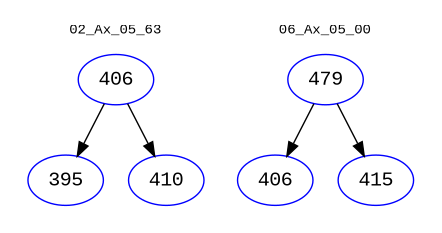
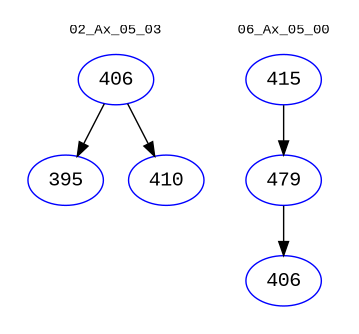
cluster "02_Ax_05_63": label "02_Ax_05_63" -> "02_Ax_05_03"
edge "479" -> "415": reversed
